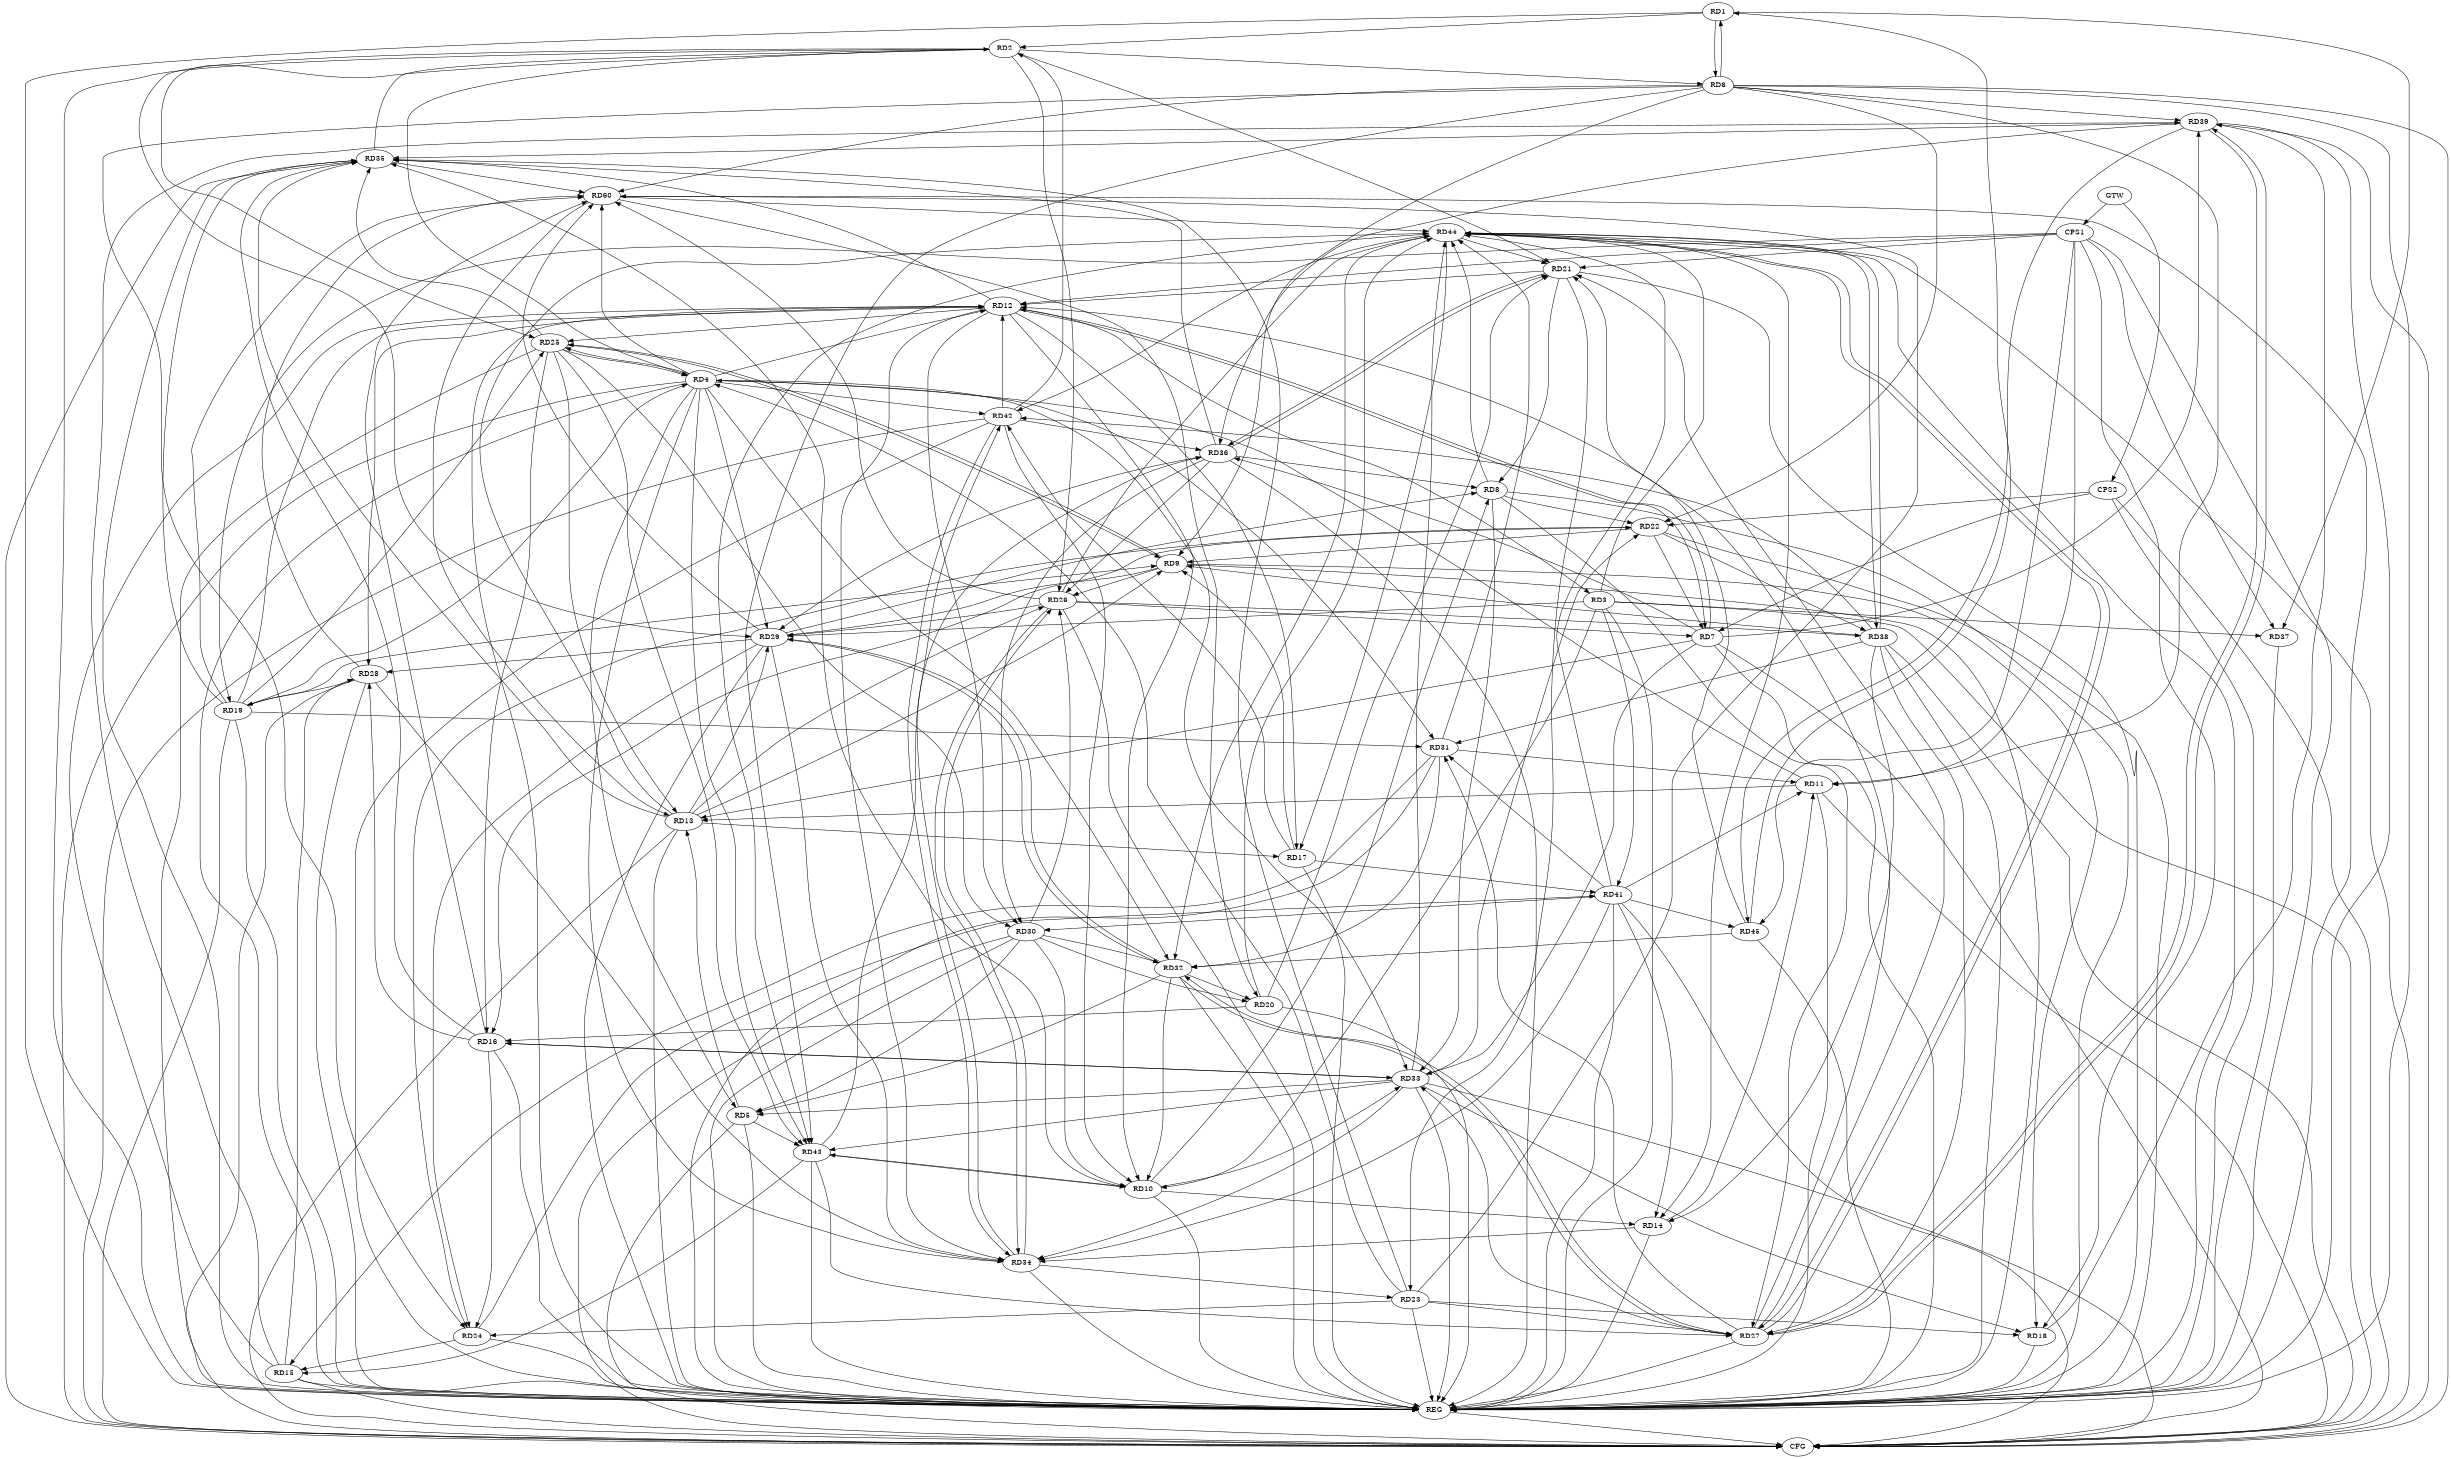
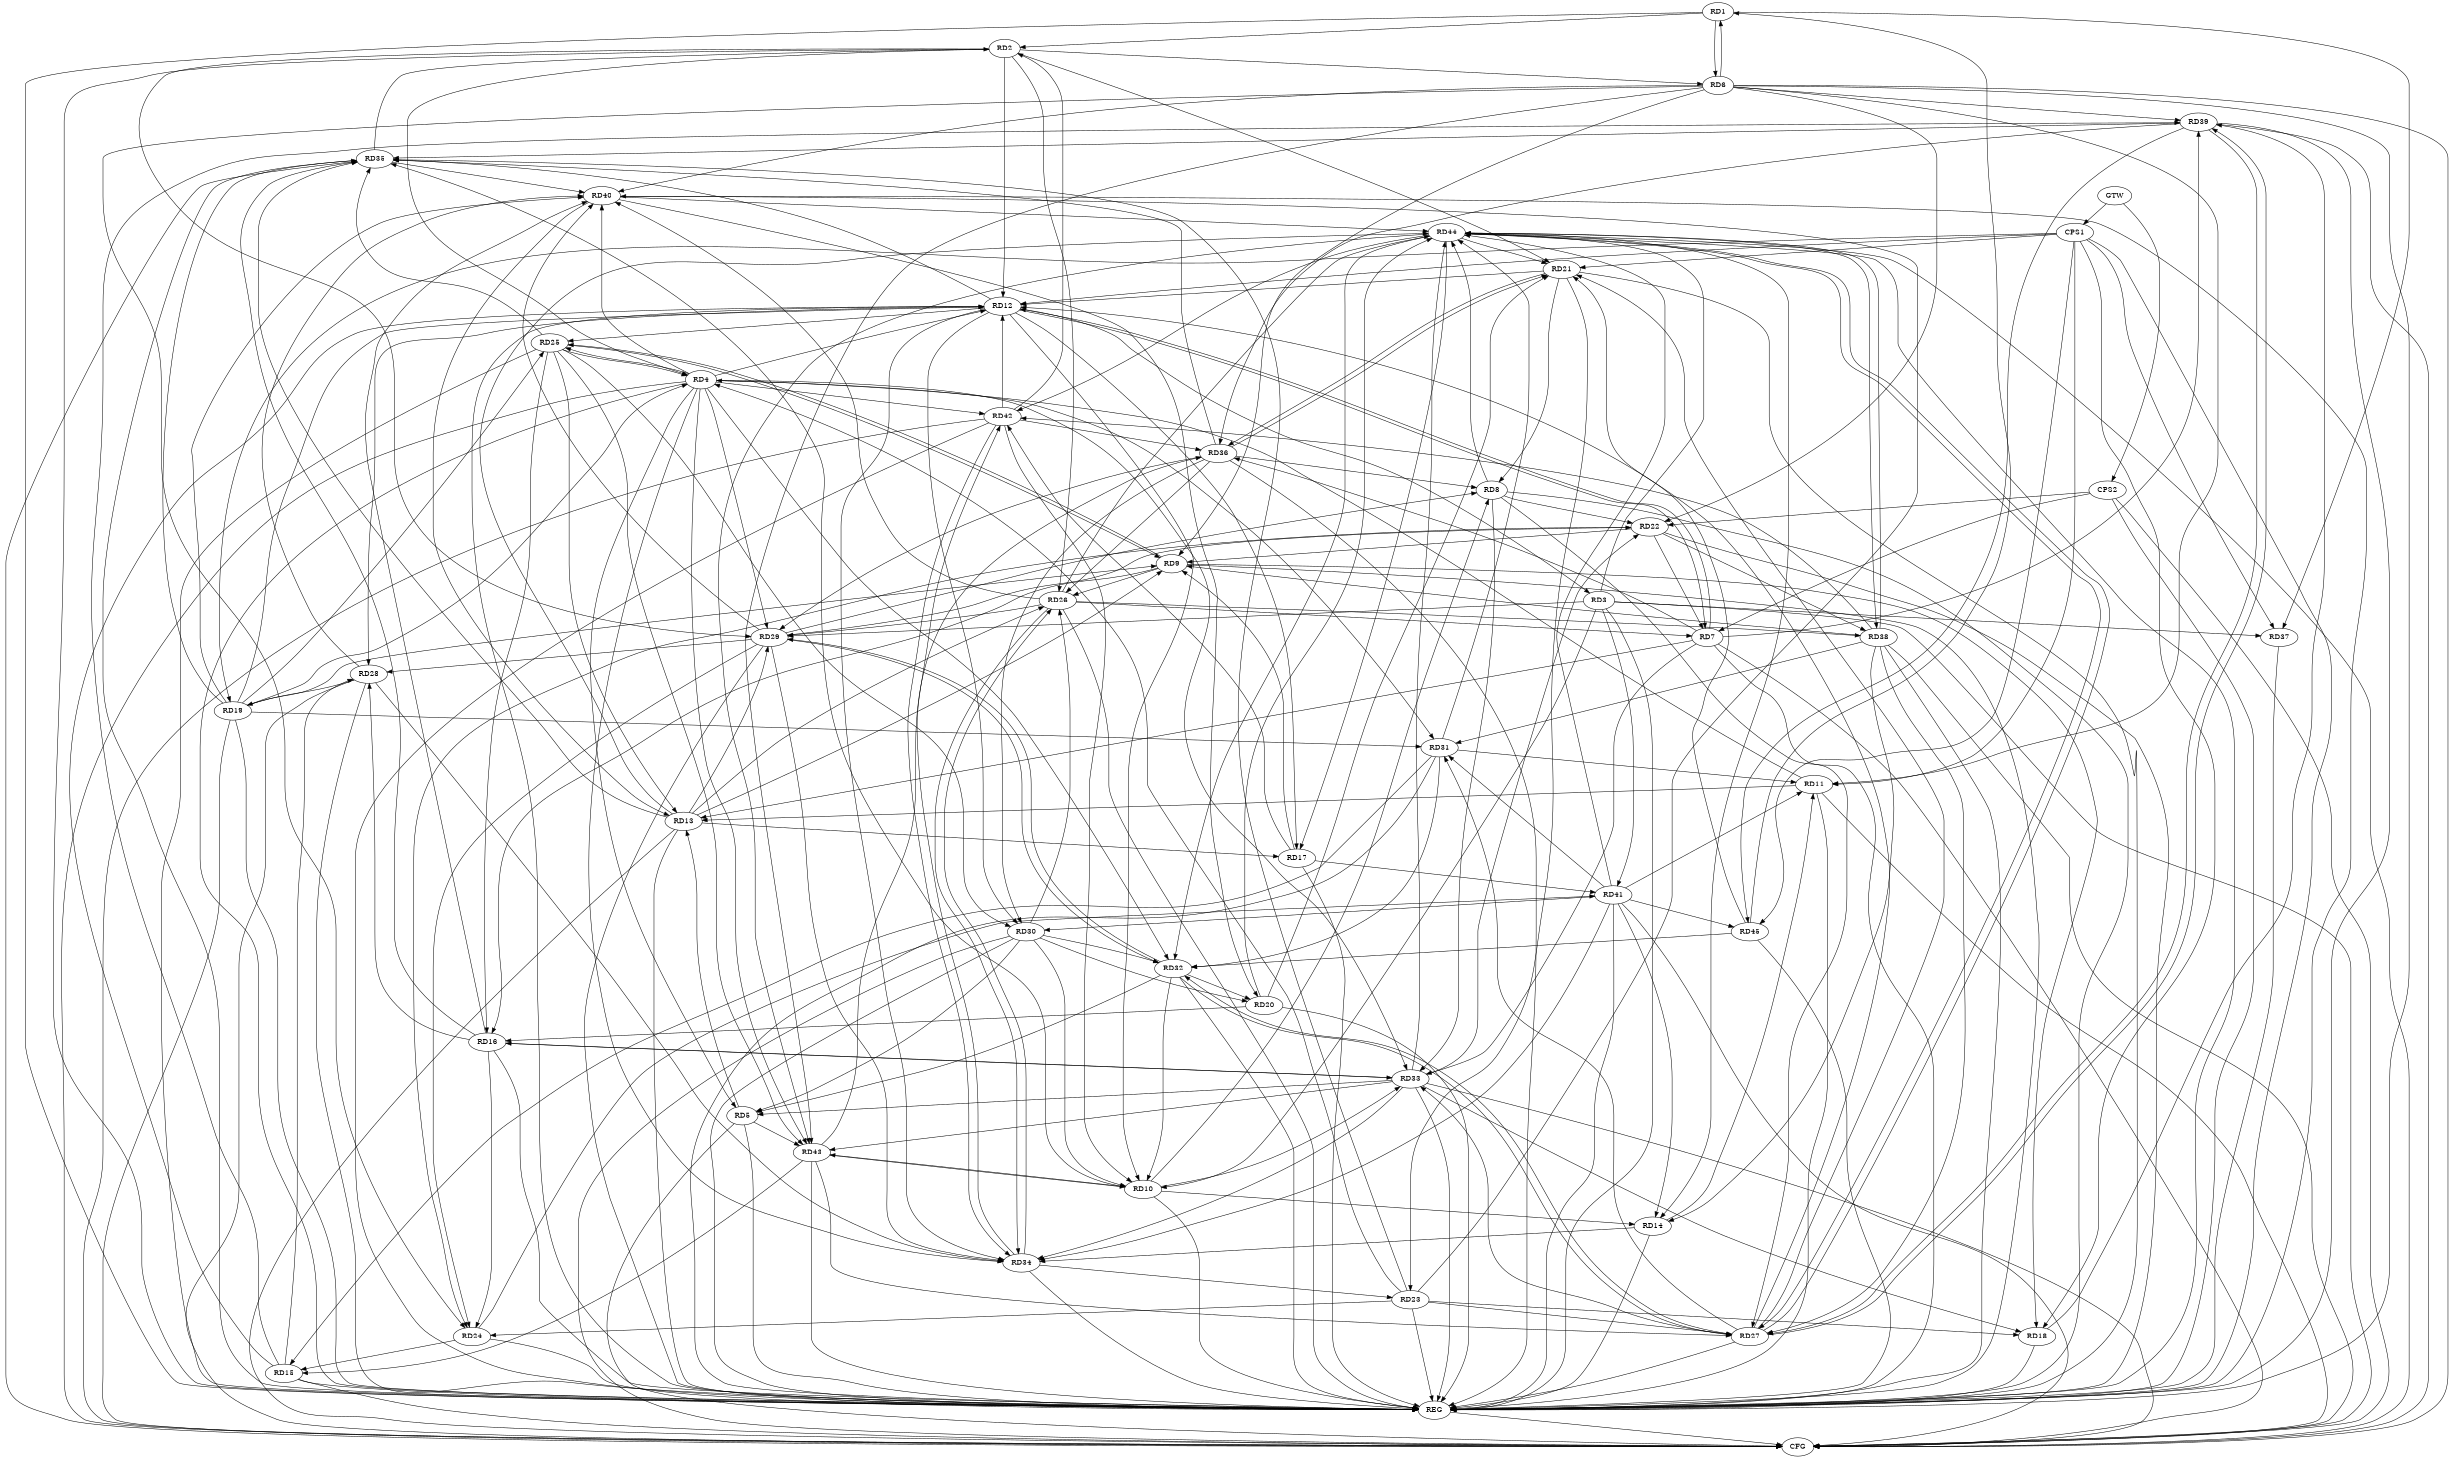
edge "RD2" -> "RD25": now "RD2" -> "RD12"
node "RD60": label "RD60" -> "RD40"
